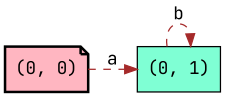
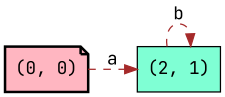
node "(0, 1)": label "(0, 1)" -> "(2, 1)"
